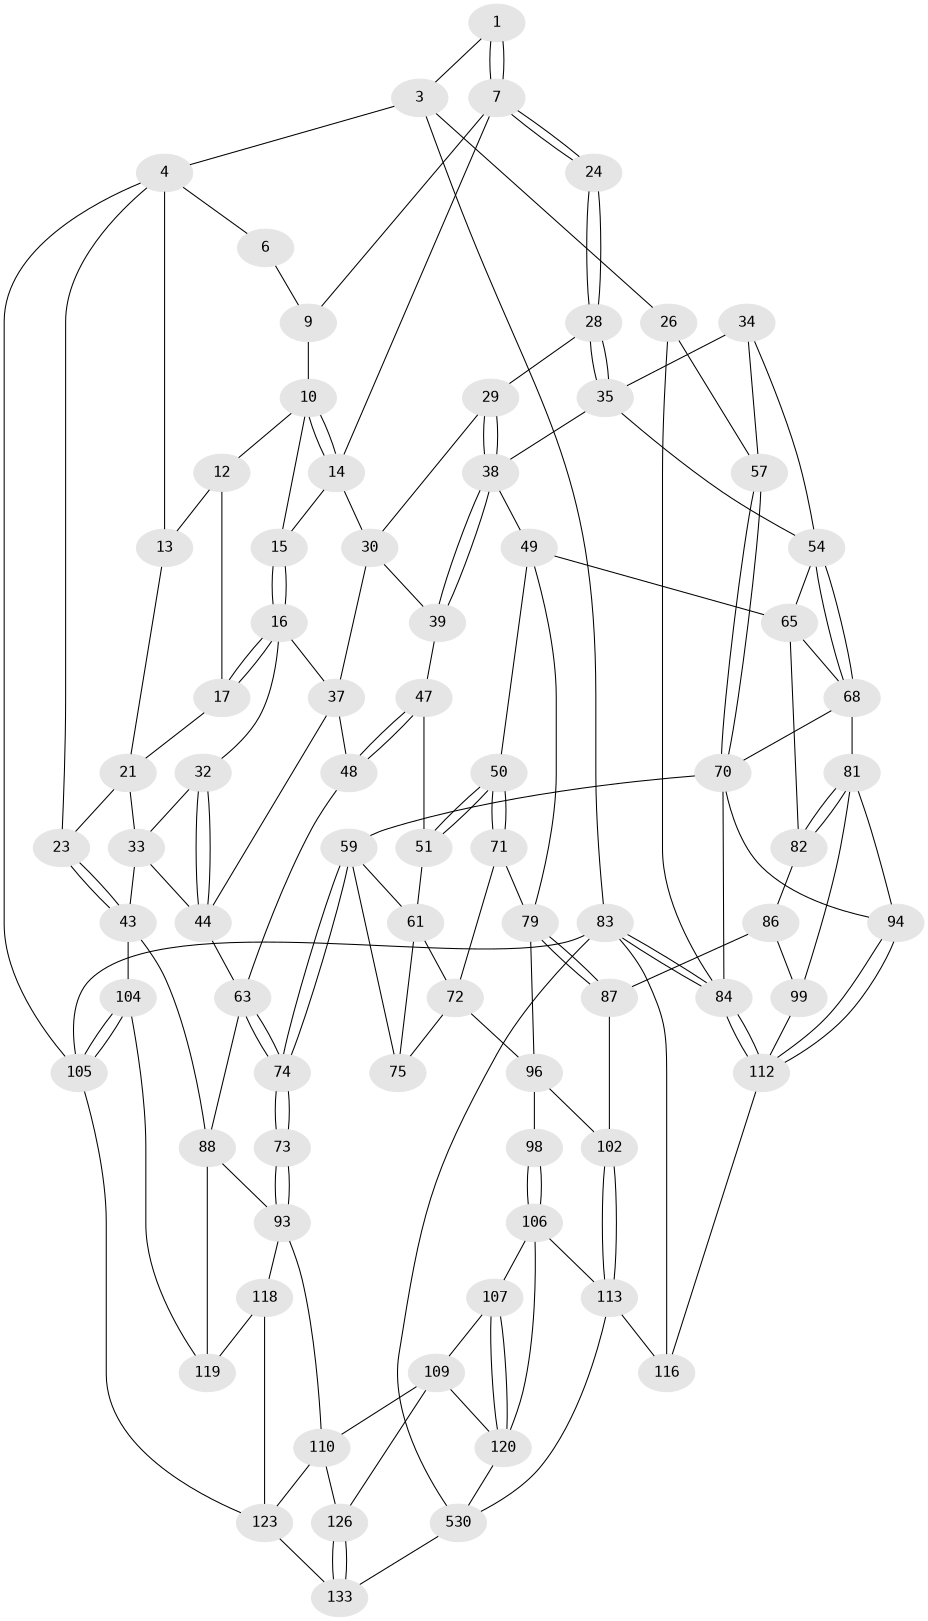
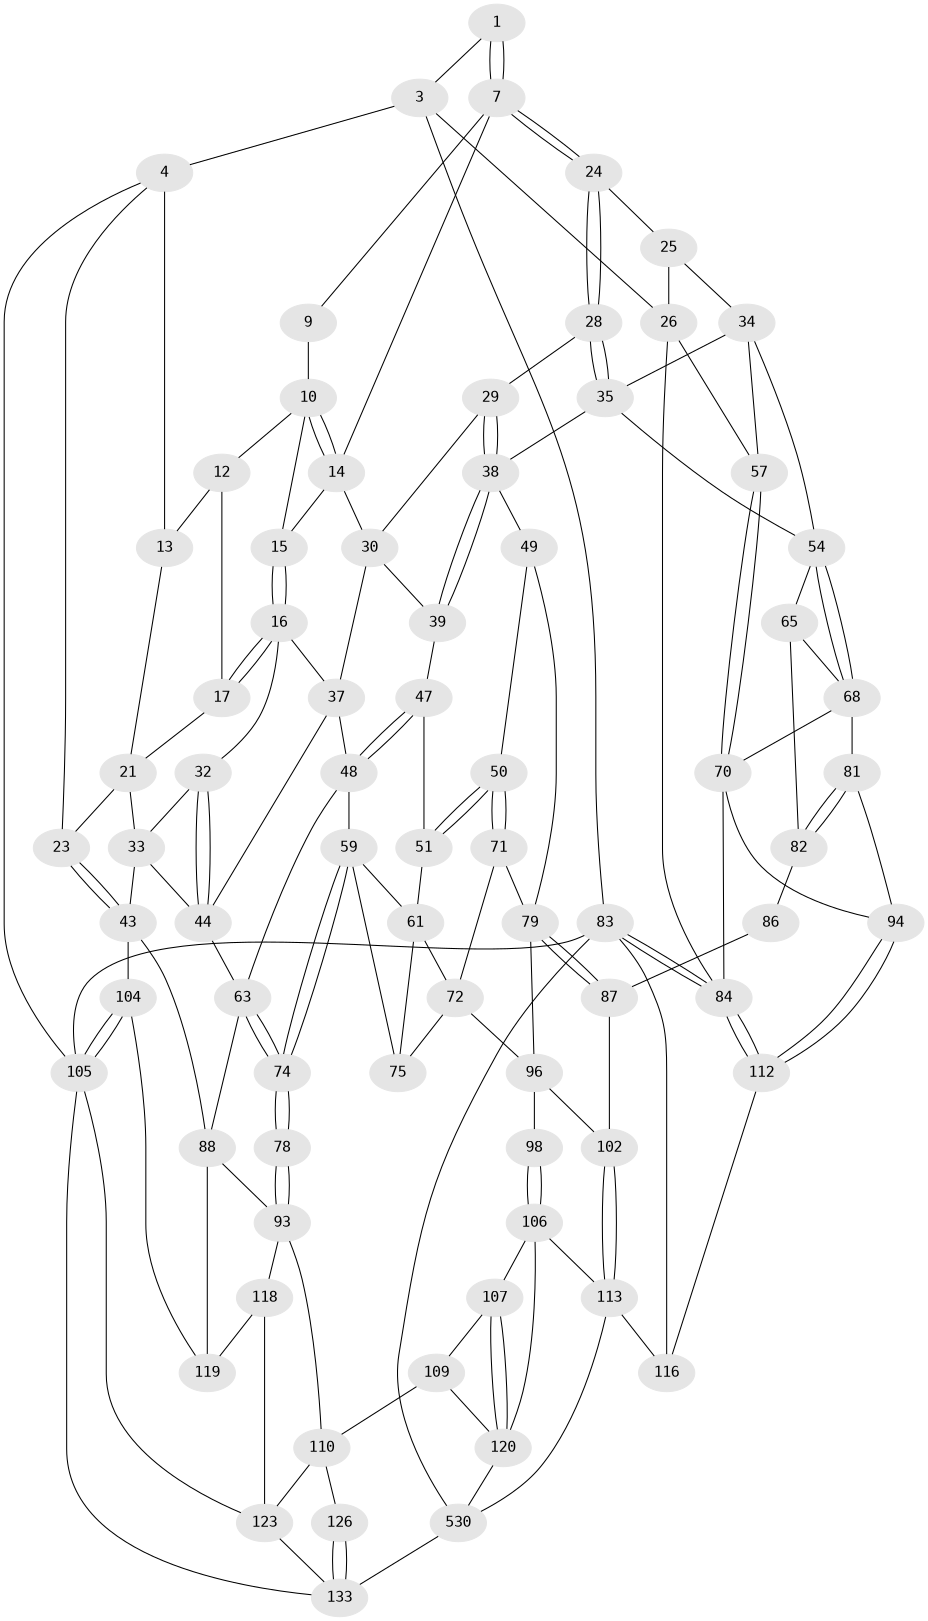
node "6": removed
node "25": added
edge "49" -- "65": removed
edge "70" -- "59": now "48" -- "59"
node "99": removed
node "73": label "73" -> "78"
edge "105" -- "133": added
edge "109" -- "126": removed
